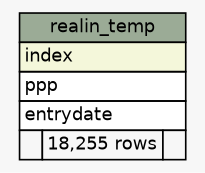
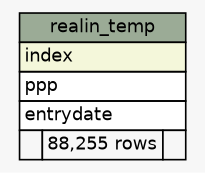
node "realin_temp": text "18,255 rows" -> "88,255 rows"
